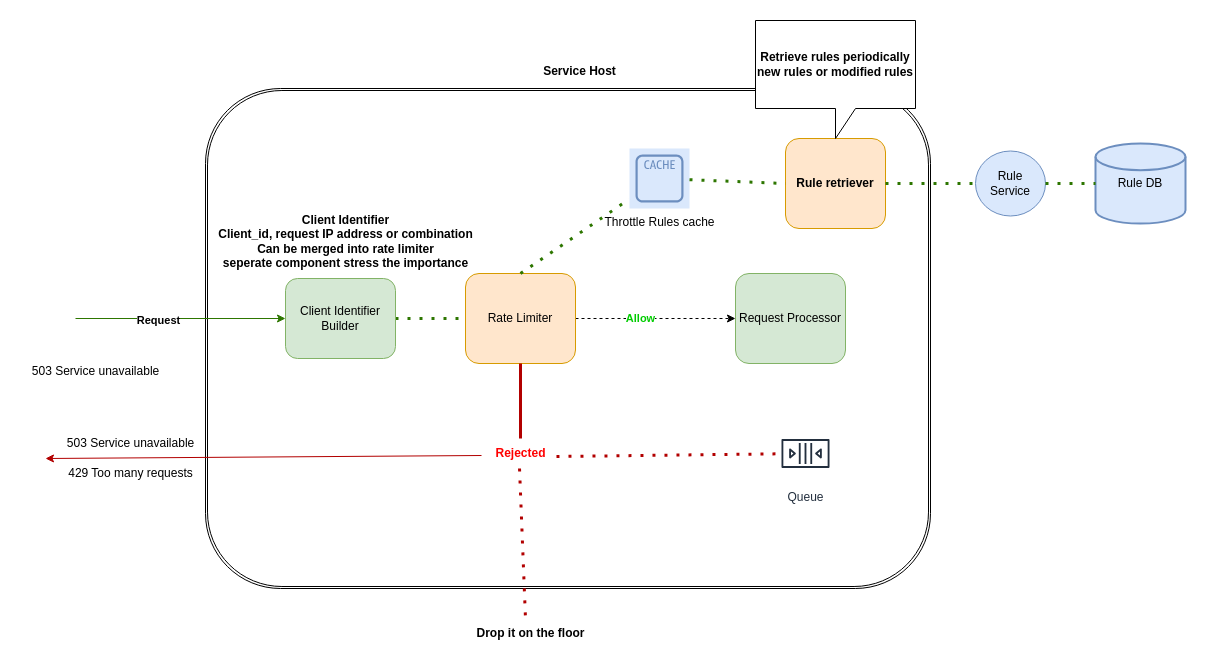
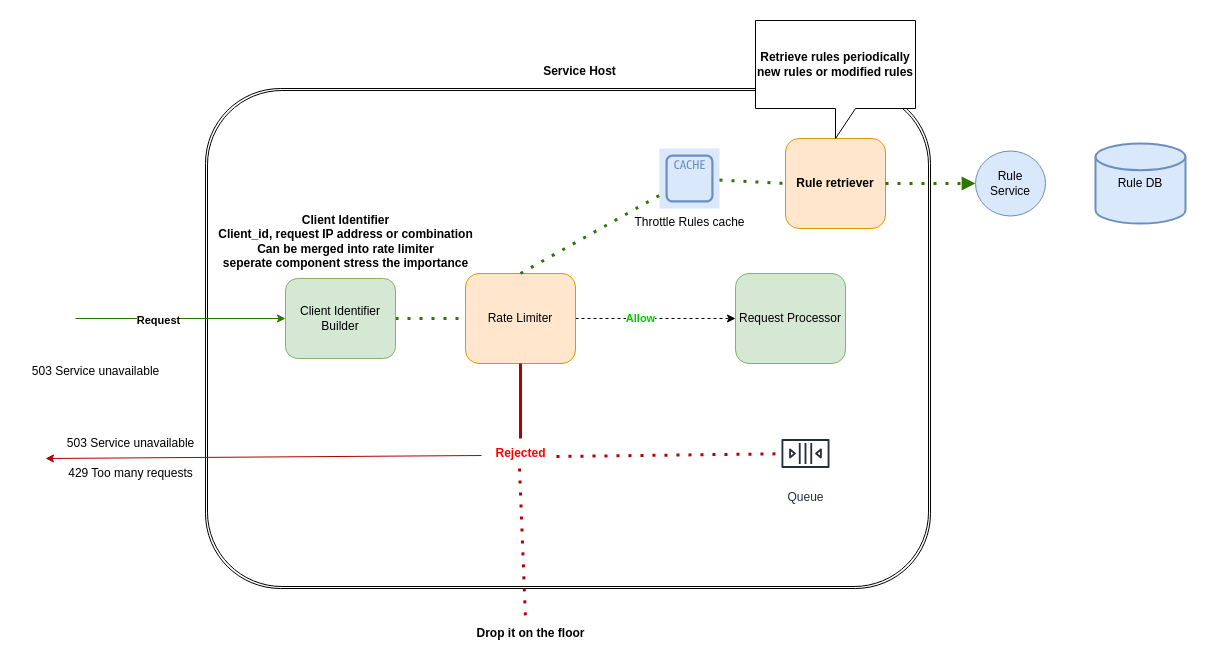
node "Throttle Rules cache": moved (660, 179) -> (690, 179)
edge "Rule retriever" -- "Rule Service": arrowhead none -> block
edge "Rule Service" -- "Rule DB": removed
